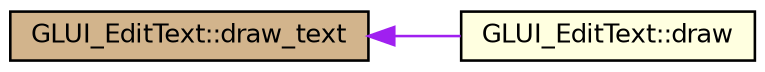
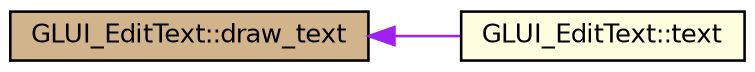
node "GLUI_EditText::draw": label "GLUI_EditText::draw" -> "GLUI_EditText::text"
